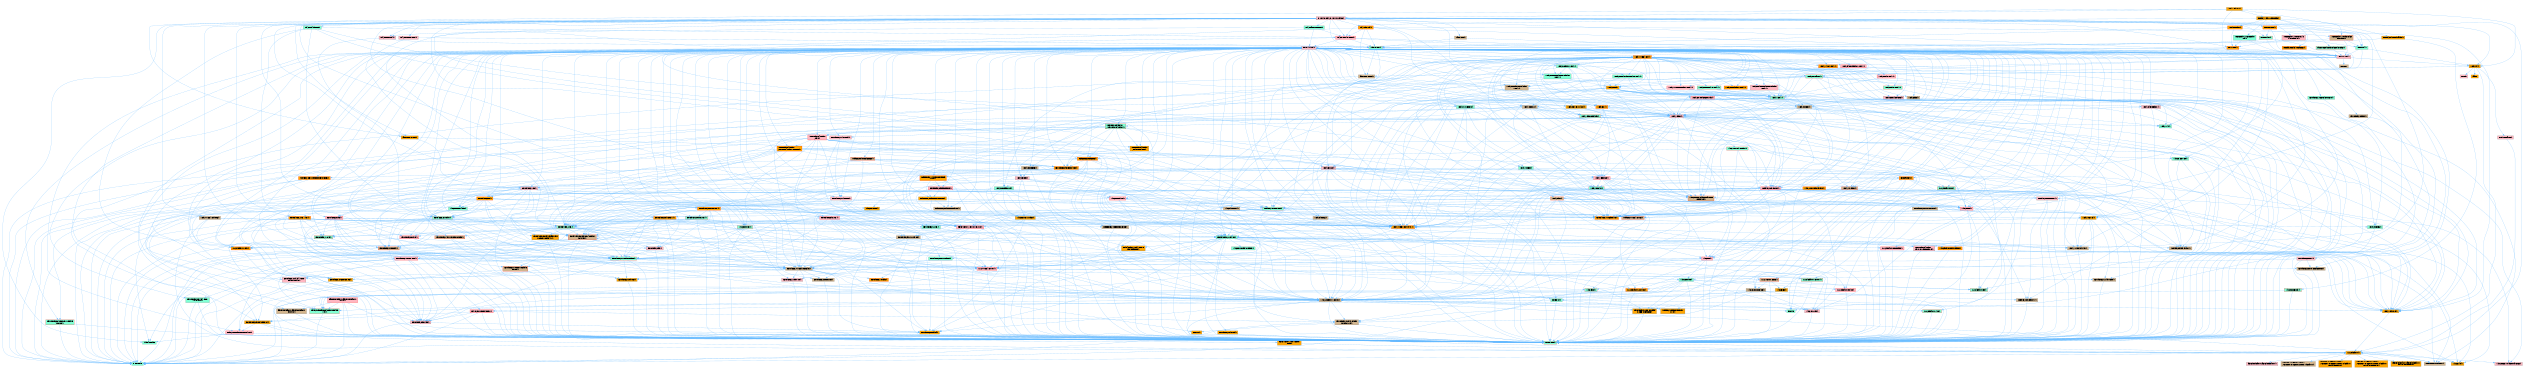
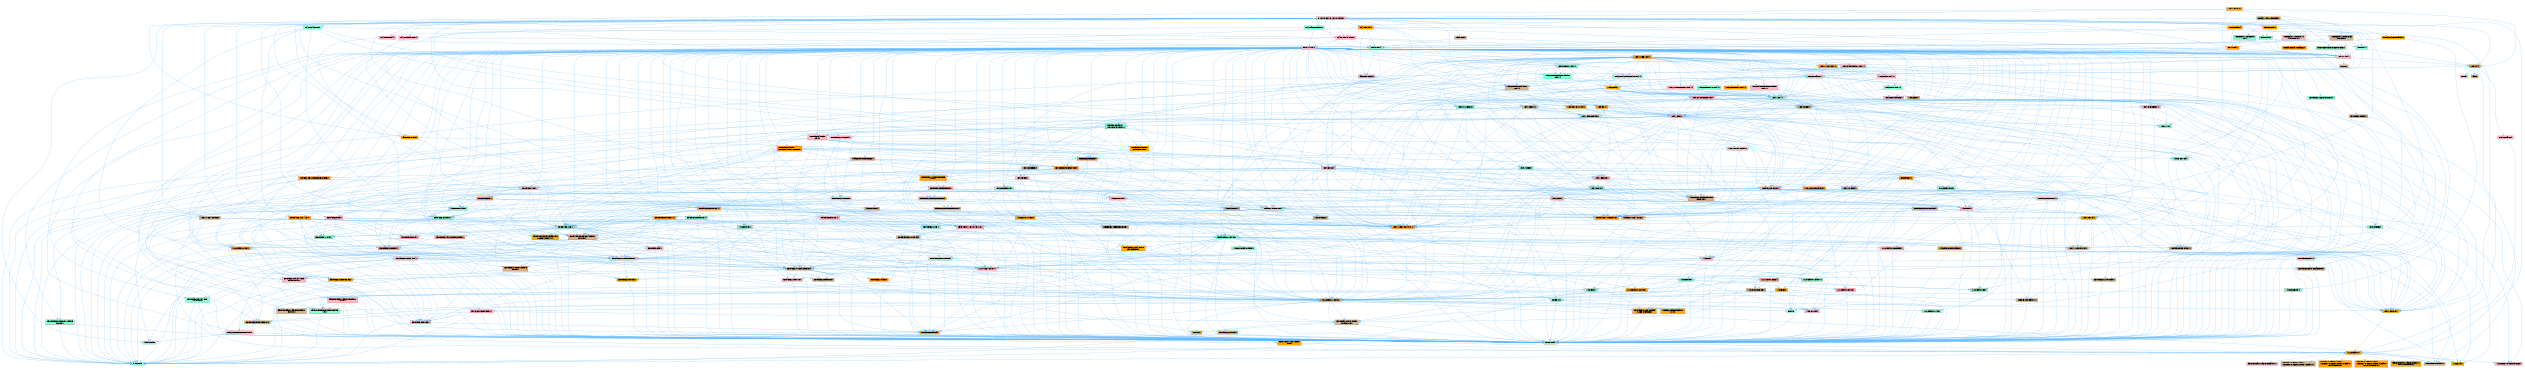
edge "Templates/UniquePtr.h" -> "Misc/Parse.h": now "Templates/UniquePtr.h" -> "Templates/RemoveExtent.h"
node "Internationalization /TextNamespaceFwd.h": removed
